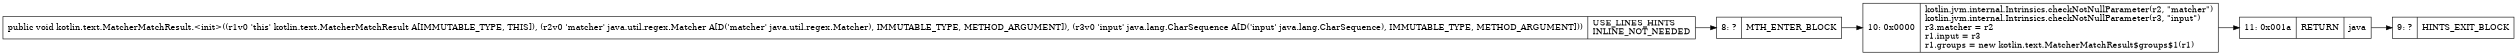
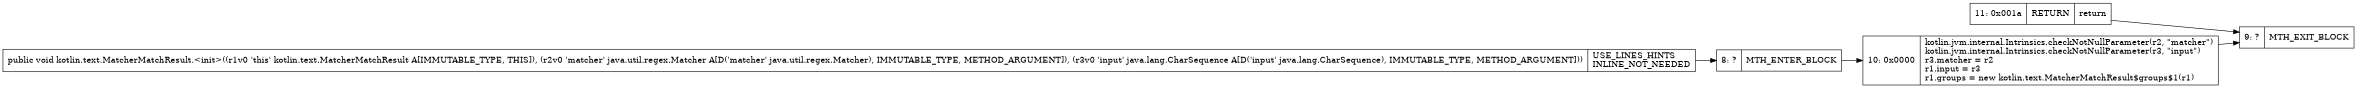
node "11: 0x001a": text "java" -> "return"
node "9: ?": text "HINTS_EXIT_BLOCK" -> "MTH_EXIT_BLOCK"
edge "10: 0x0000" -> "11: 0x001a": now "10: 0x0000" -> "9: ?"
